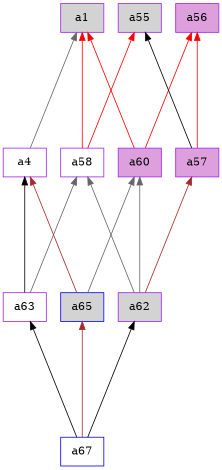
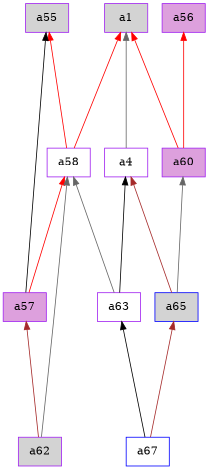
edge "a57" -> "a56": now "a57" -> "a58"
edge "a62" -> "a60": removed
edge "a67" -> "a62": removed
